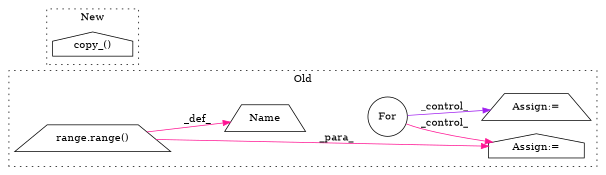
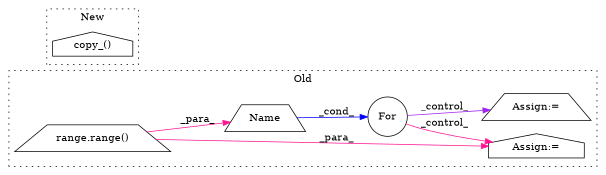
edge "Name" -> "For": added, label "_cond_"
edge "range.range()" -> "Name": label "_def_" -> "_para_"
